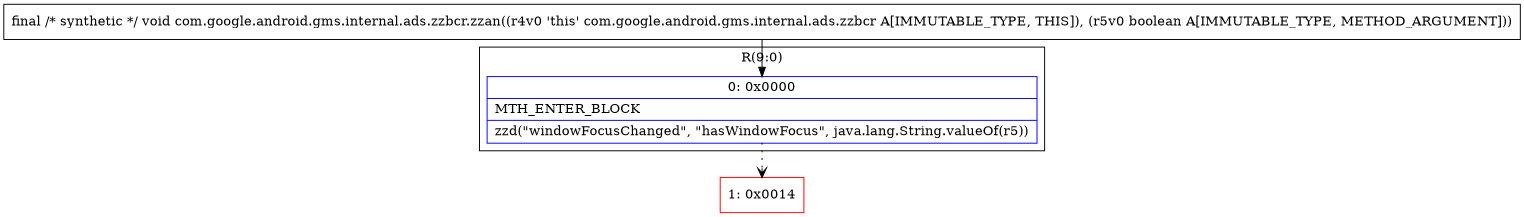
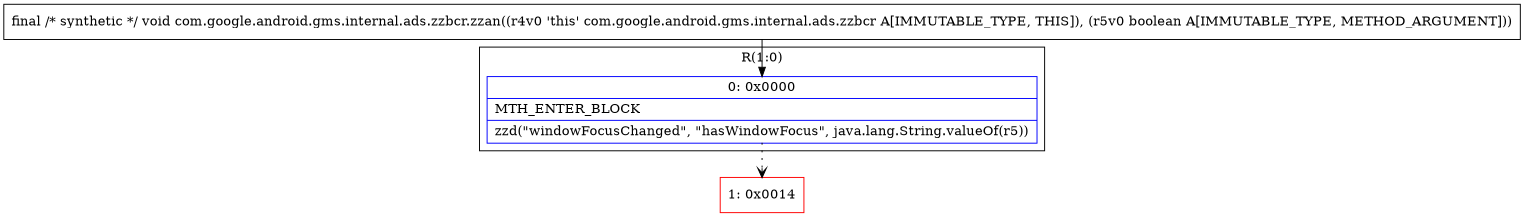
cluster "R(9:0)": label "R(9:0)" -> "R(1:0)"
